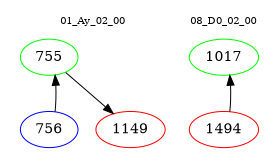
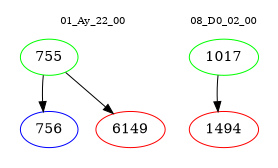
cluster "01_Ay_02_00": label "01_Ay_02_00" -> "01_Ay_22_00"
edge "756" -> "755": reversed
edge "1494" -> "1017": reversed
node "1149": label "1149" -> "6149"
